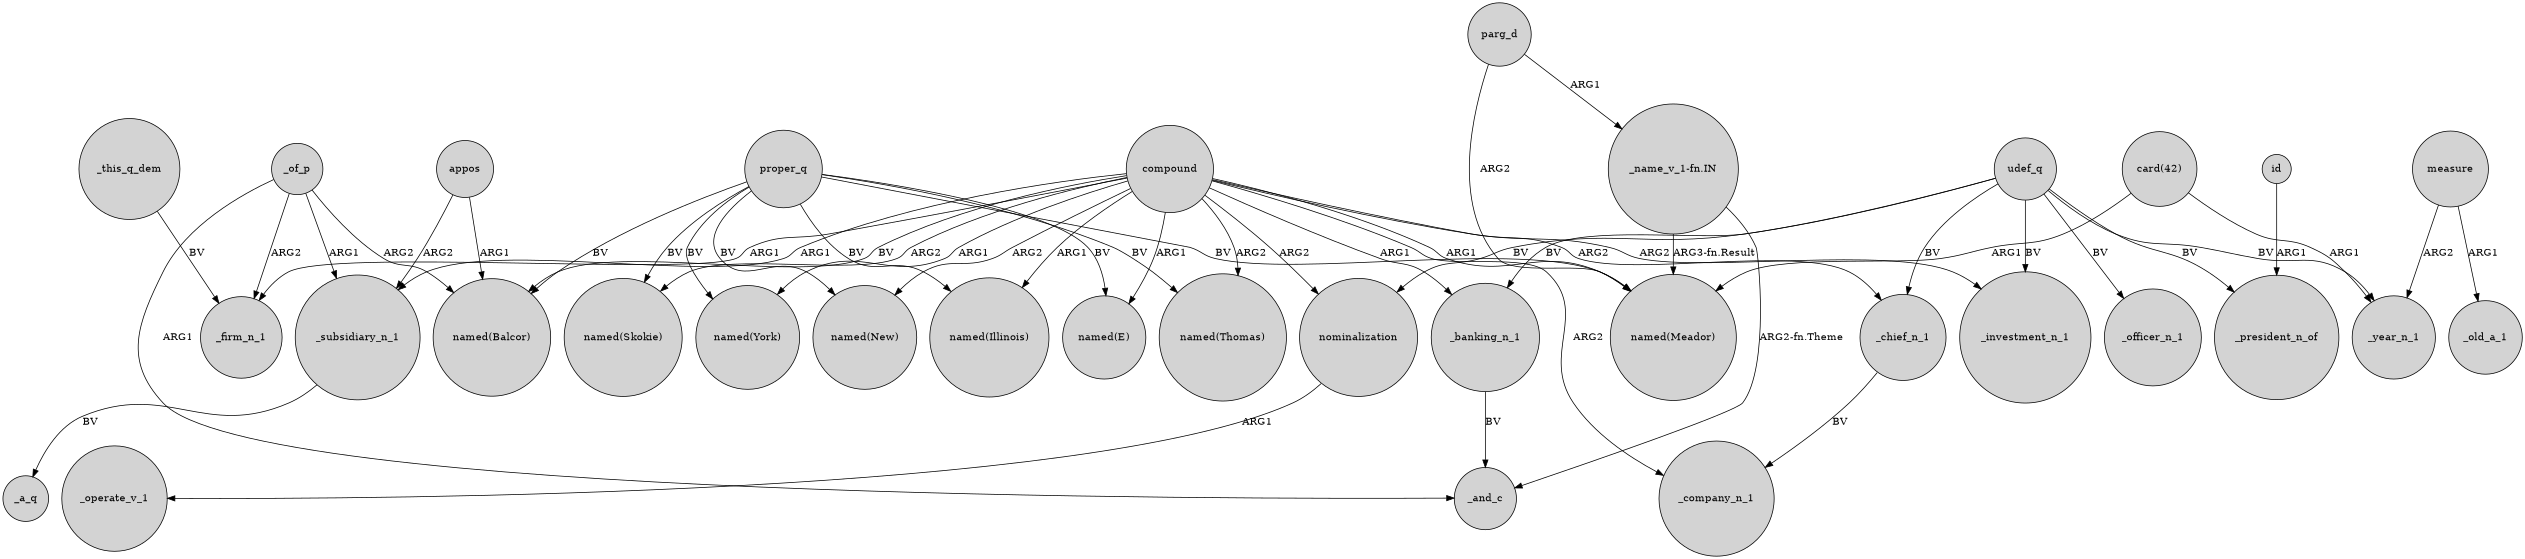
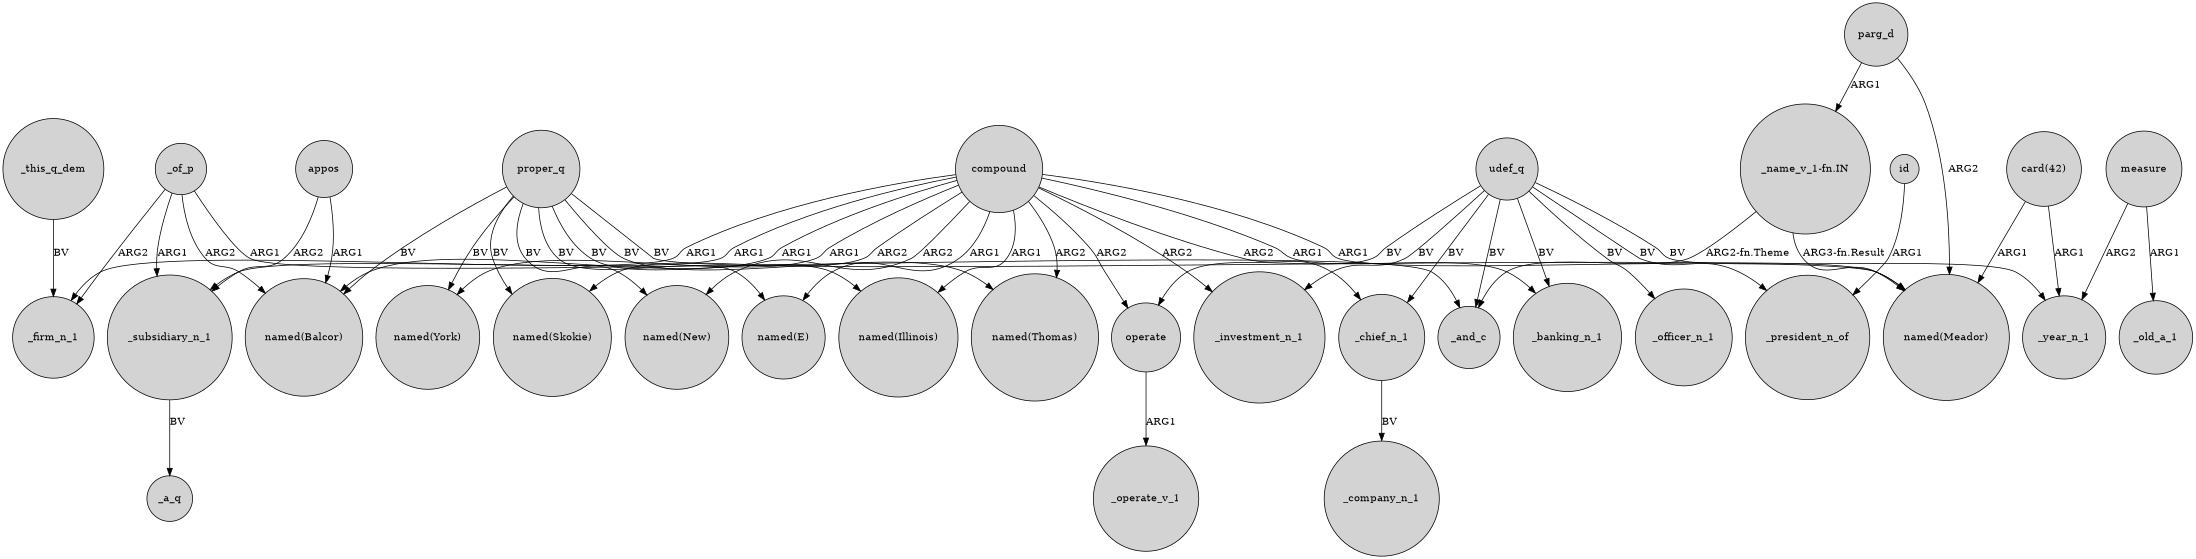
edge "compound" -> "named(Balcor)": label "BV" -> "ARG1"
edge "compound" -> "_company_n_1": removed, label "ARG2"
node "nominalization": label "nominalization" -> "operate"
edge "_banking_n_1" -> "_and_c": now "udef_q" -> "_and_c"
